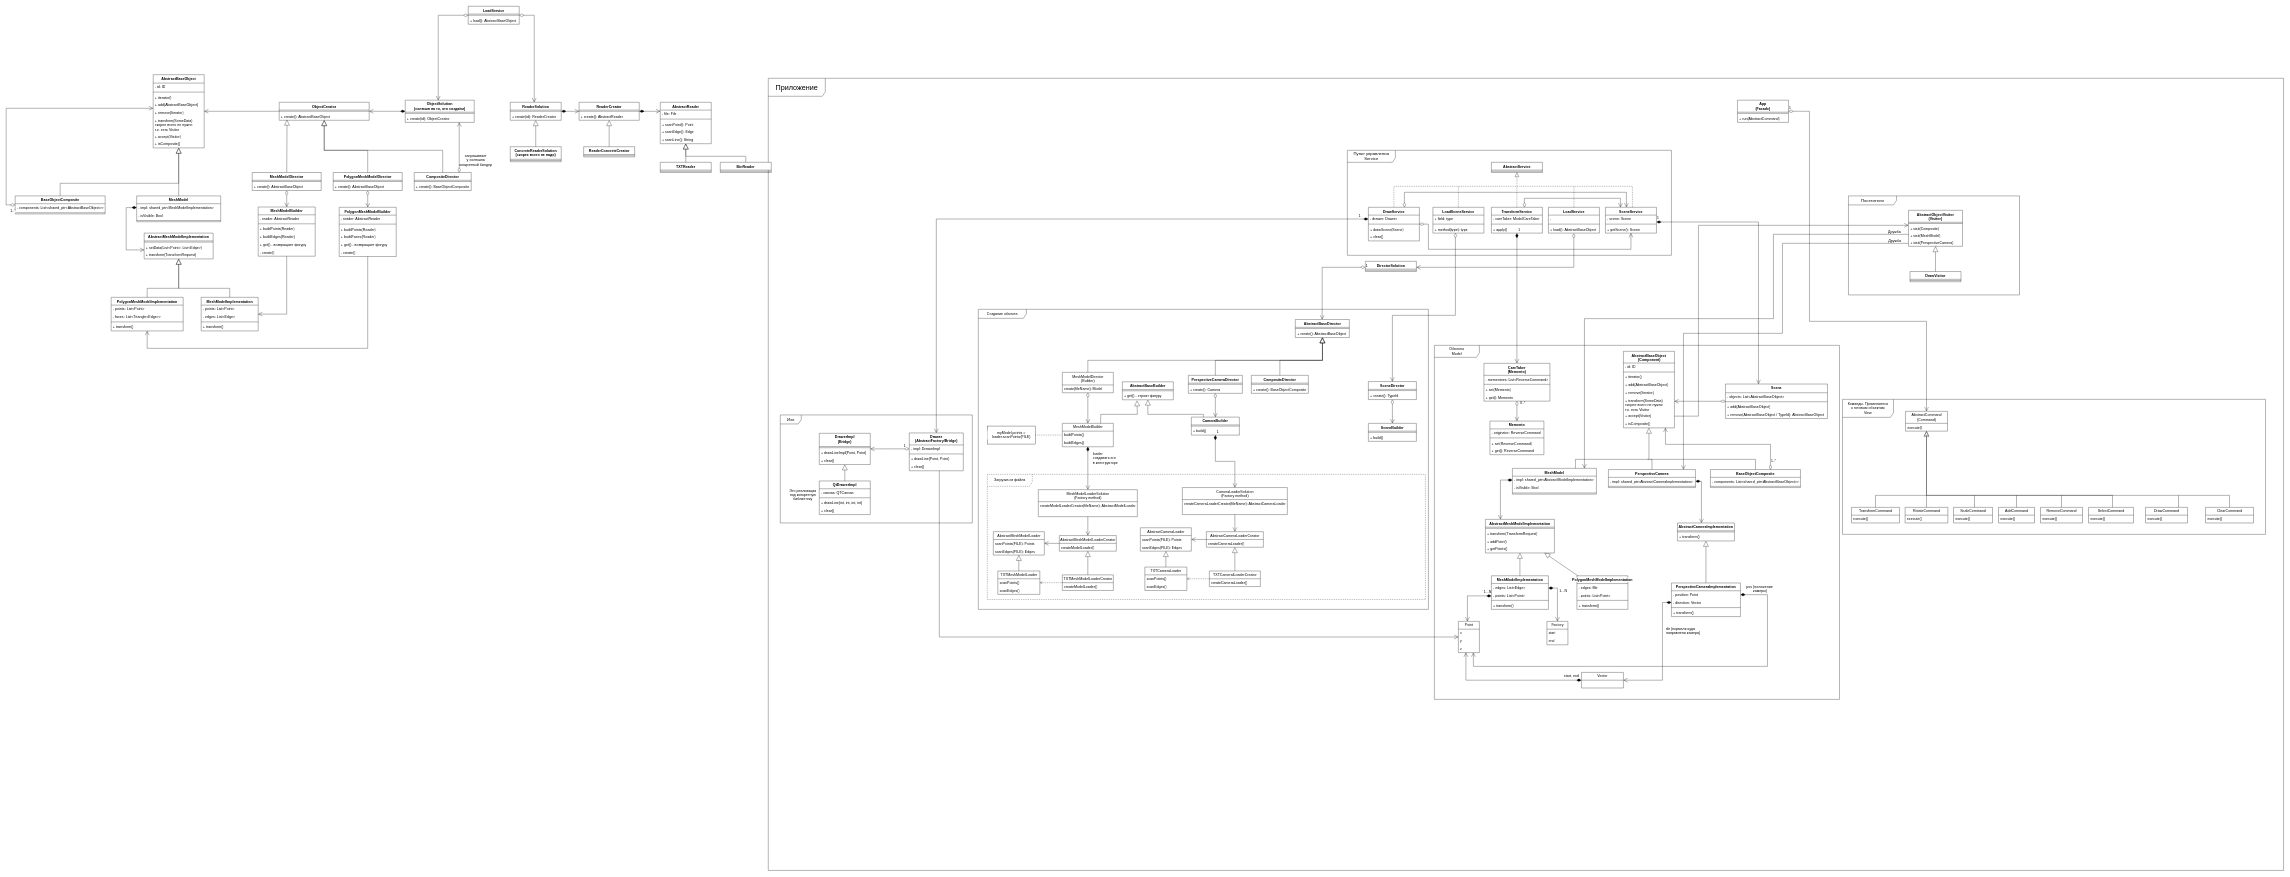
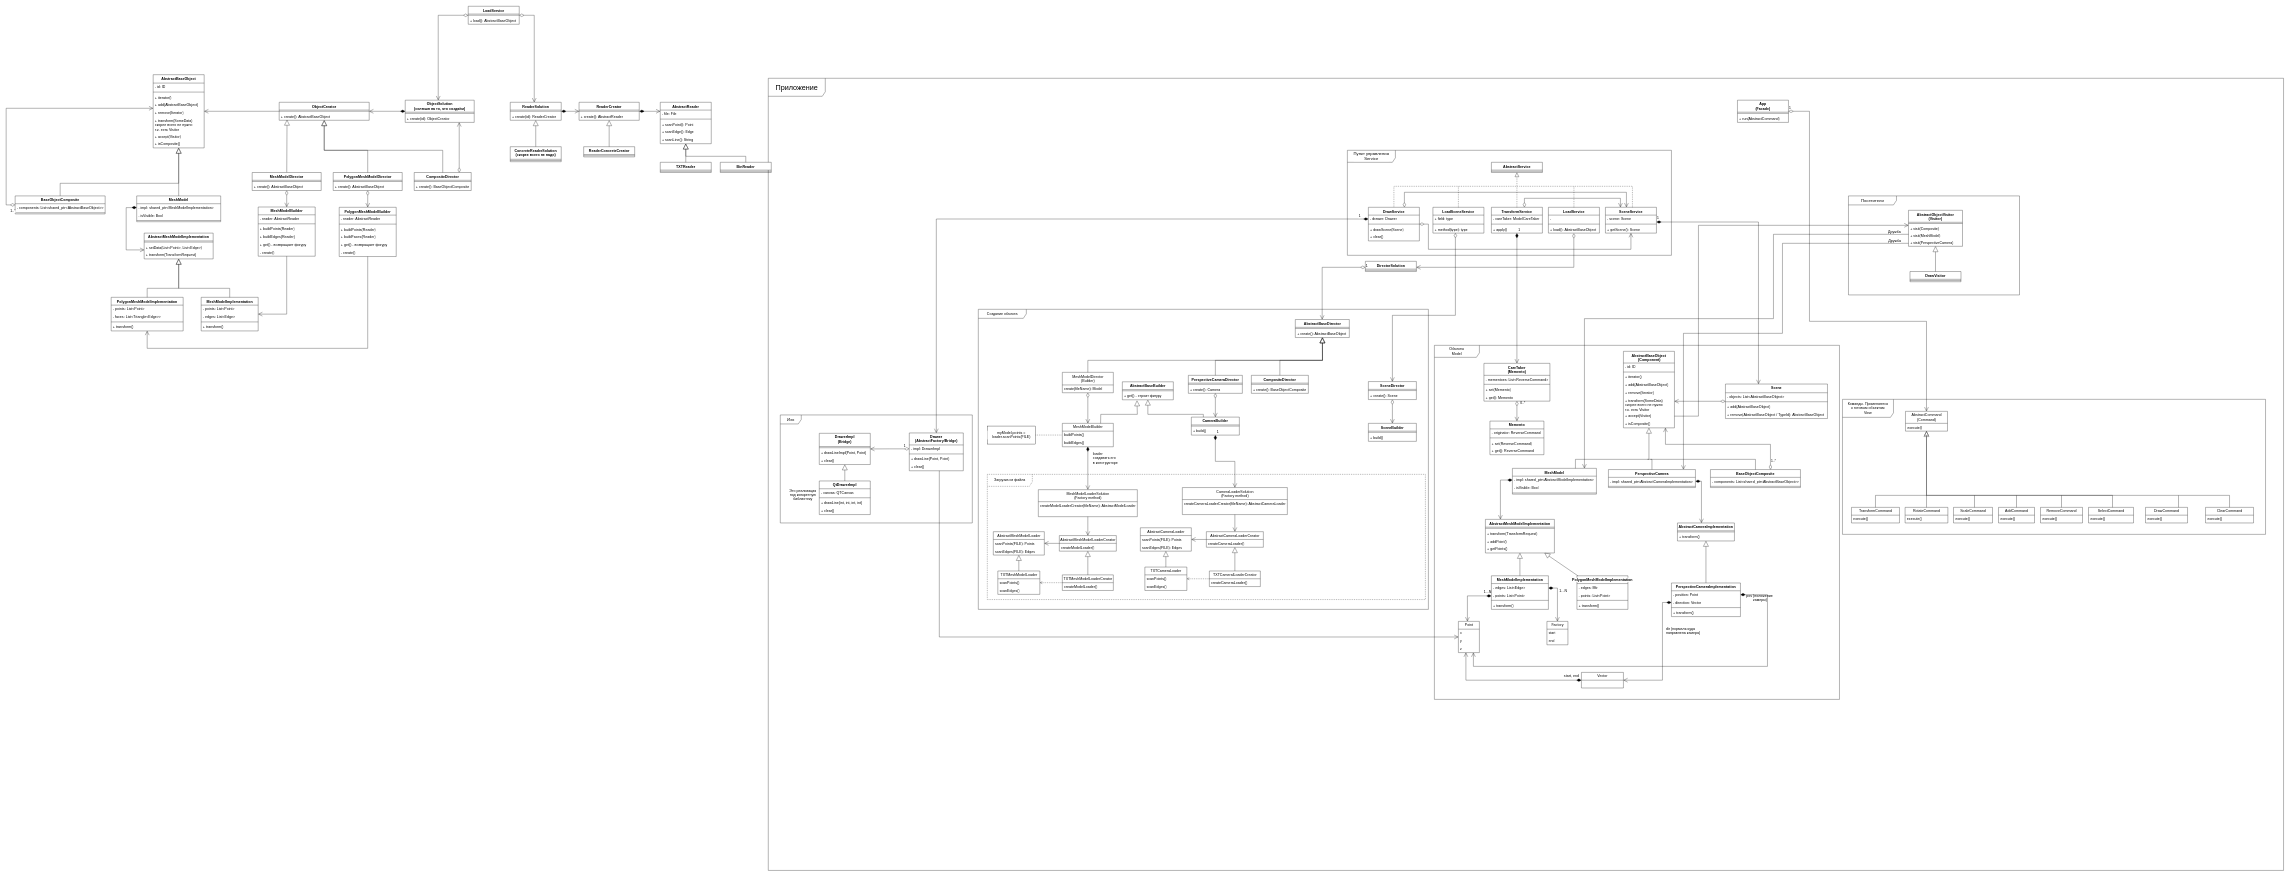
node "запрашивает у солюшна конкретный билдер": removed
node "+ create(): TypeId": label "+ create(): TypeId" -> "+ create(): Scene"
node "pos (положение камеры)": moved (1760, 589) -> (1760, 598)
